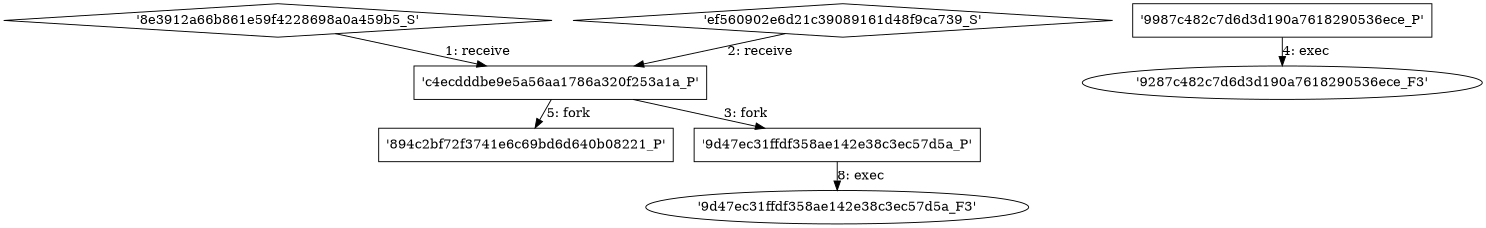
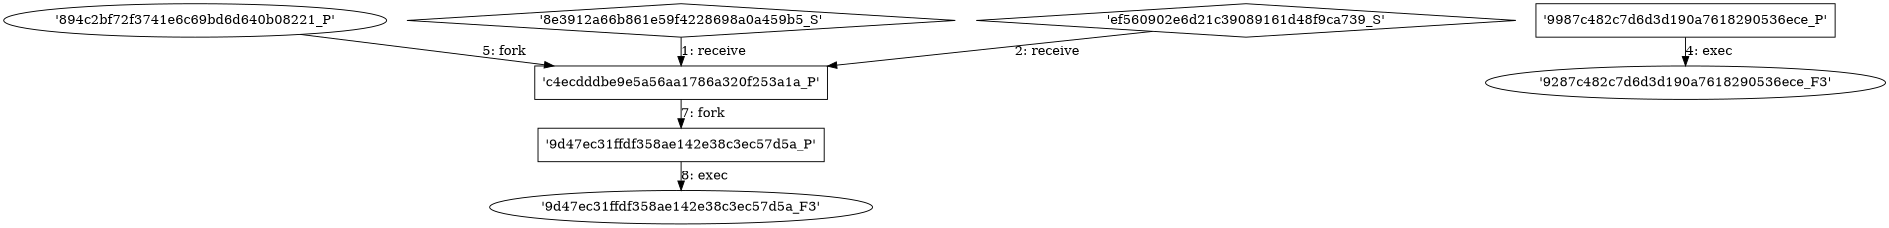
edge "'c4ecdddbe9e5a56aa1786a320f253a1a_P'" -> "'894c2bf72f3741e6c69bd6d640b08221_P'": reversed
edge "'c4ecdddbe9e5a56aa1786a320f253a1a_P'" -> "'9d47ec31ffdf358ae142e38c3ec57d5a_P'": label "3: fork" -> "7: fork"
node "'894c2bf72f3741e6c69bd6d640b08221_P'": shape box -> ellipse
